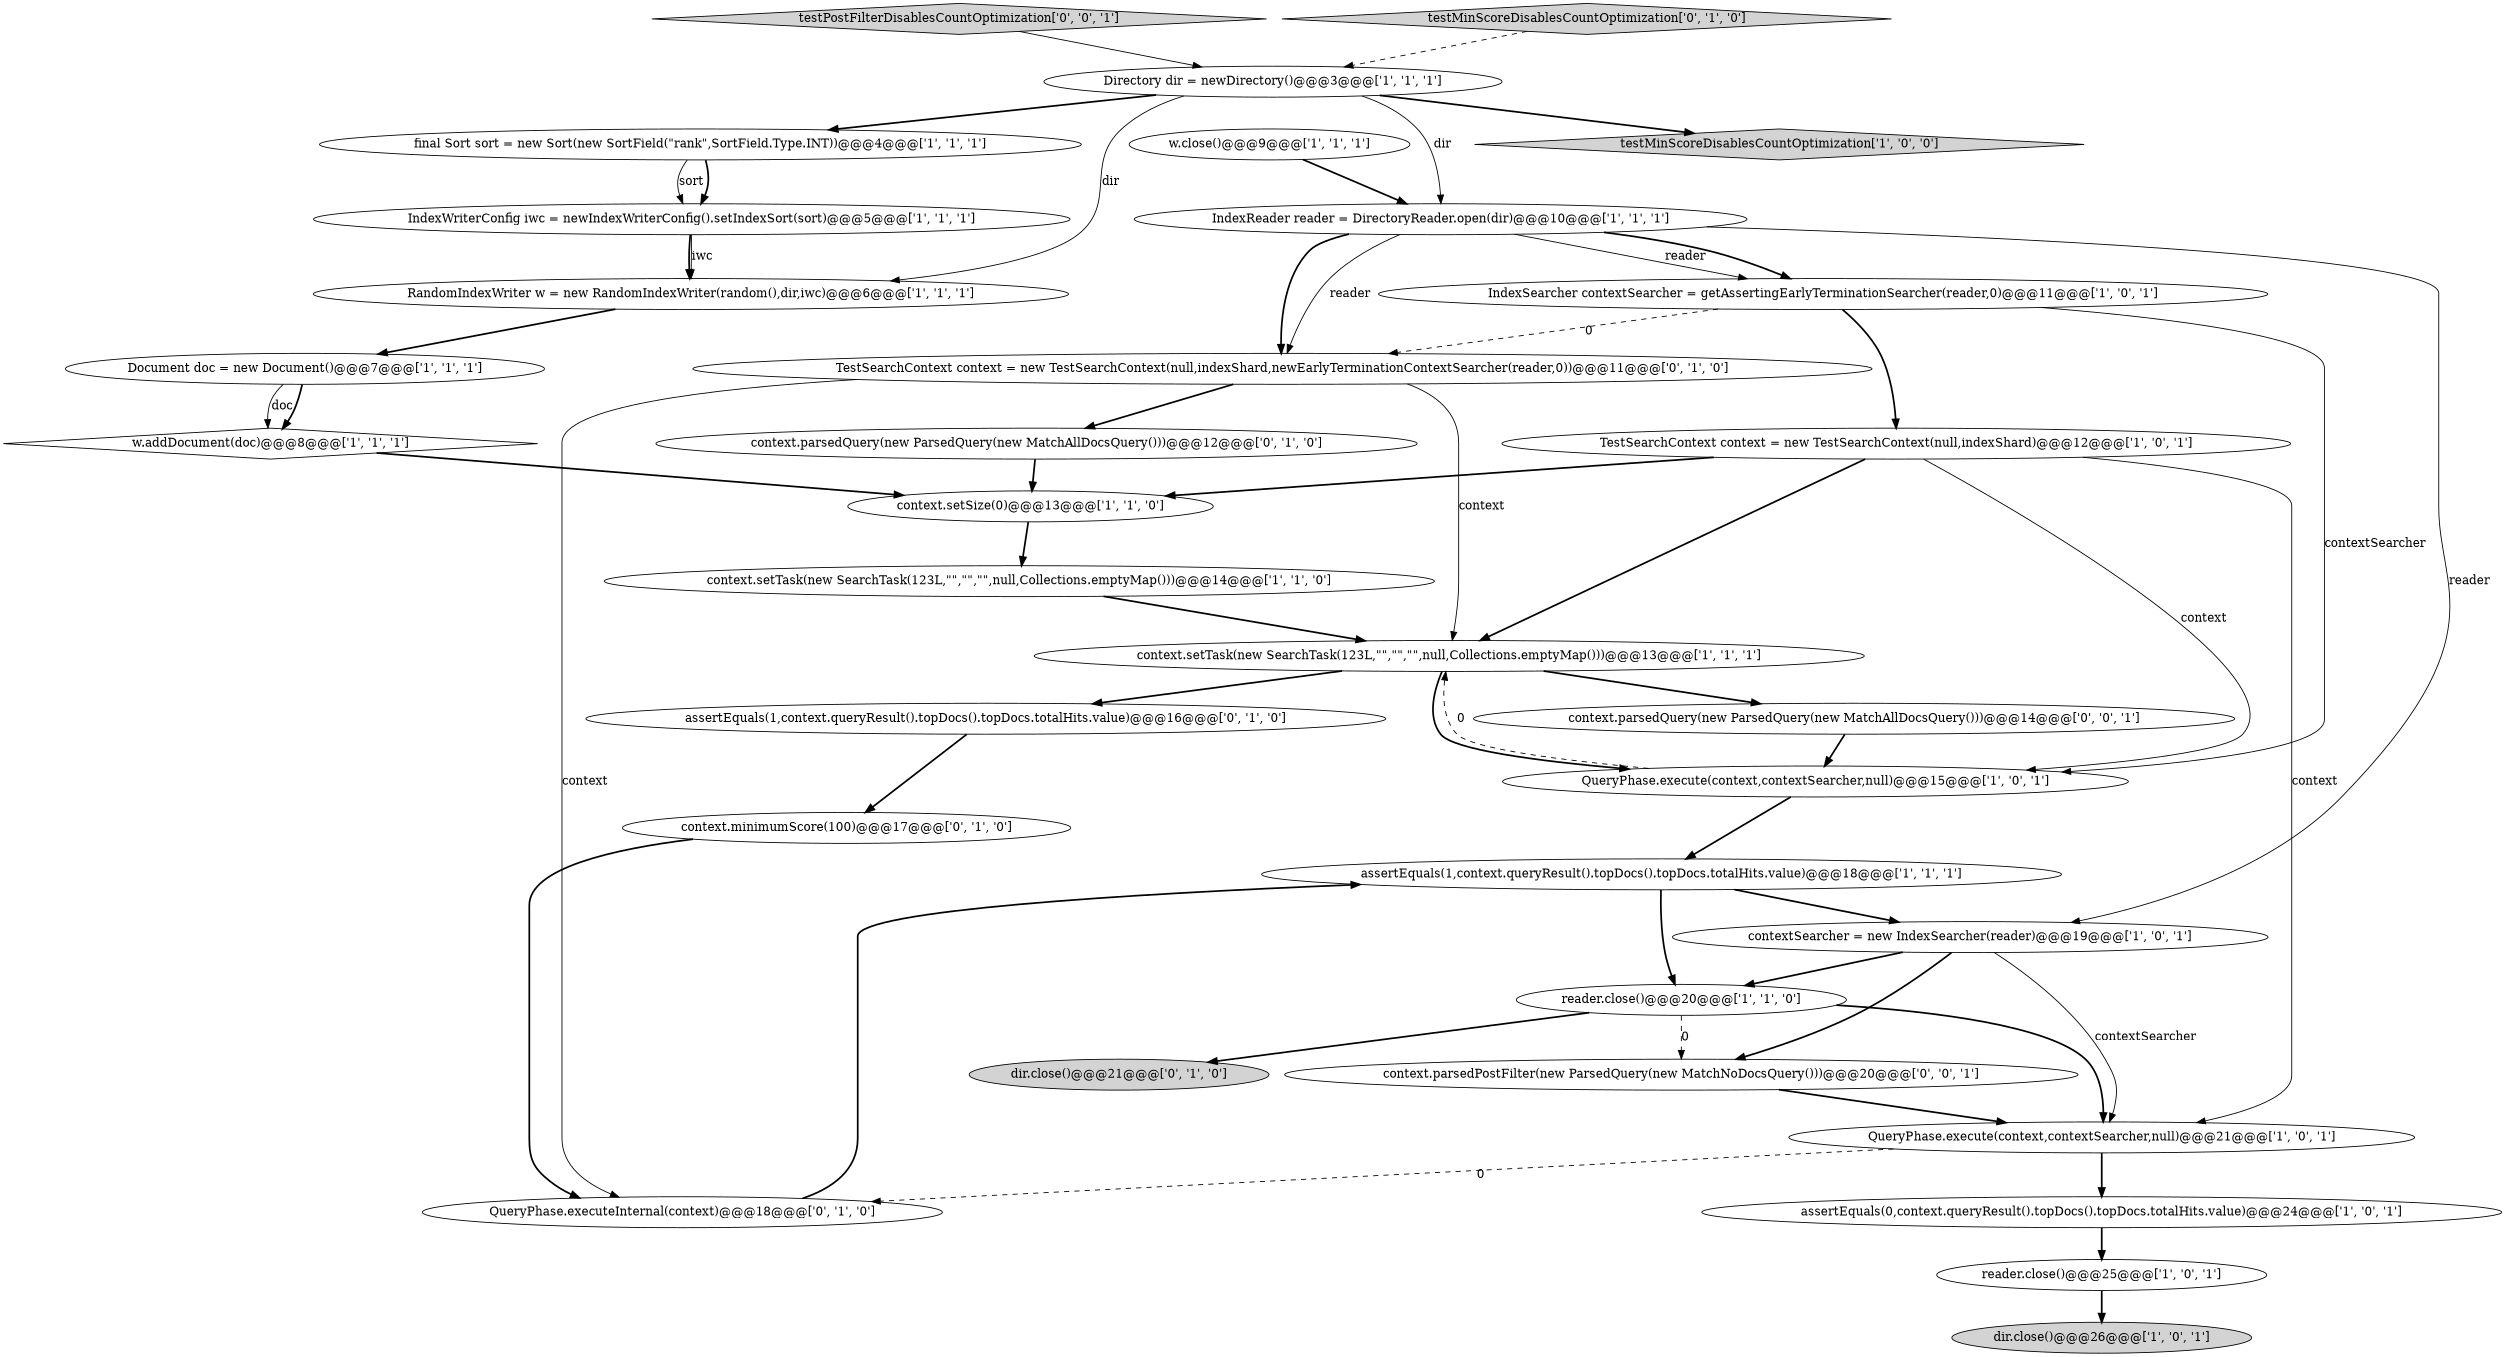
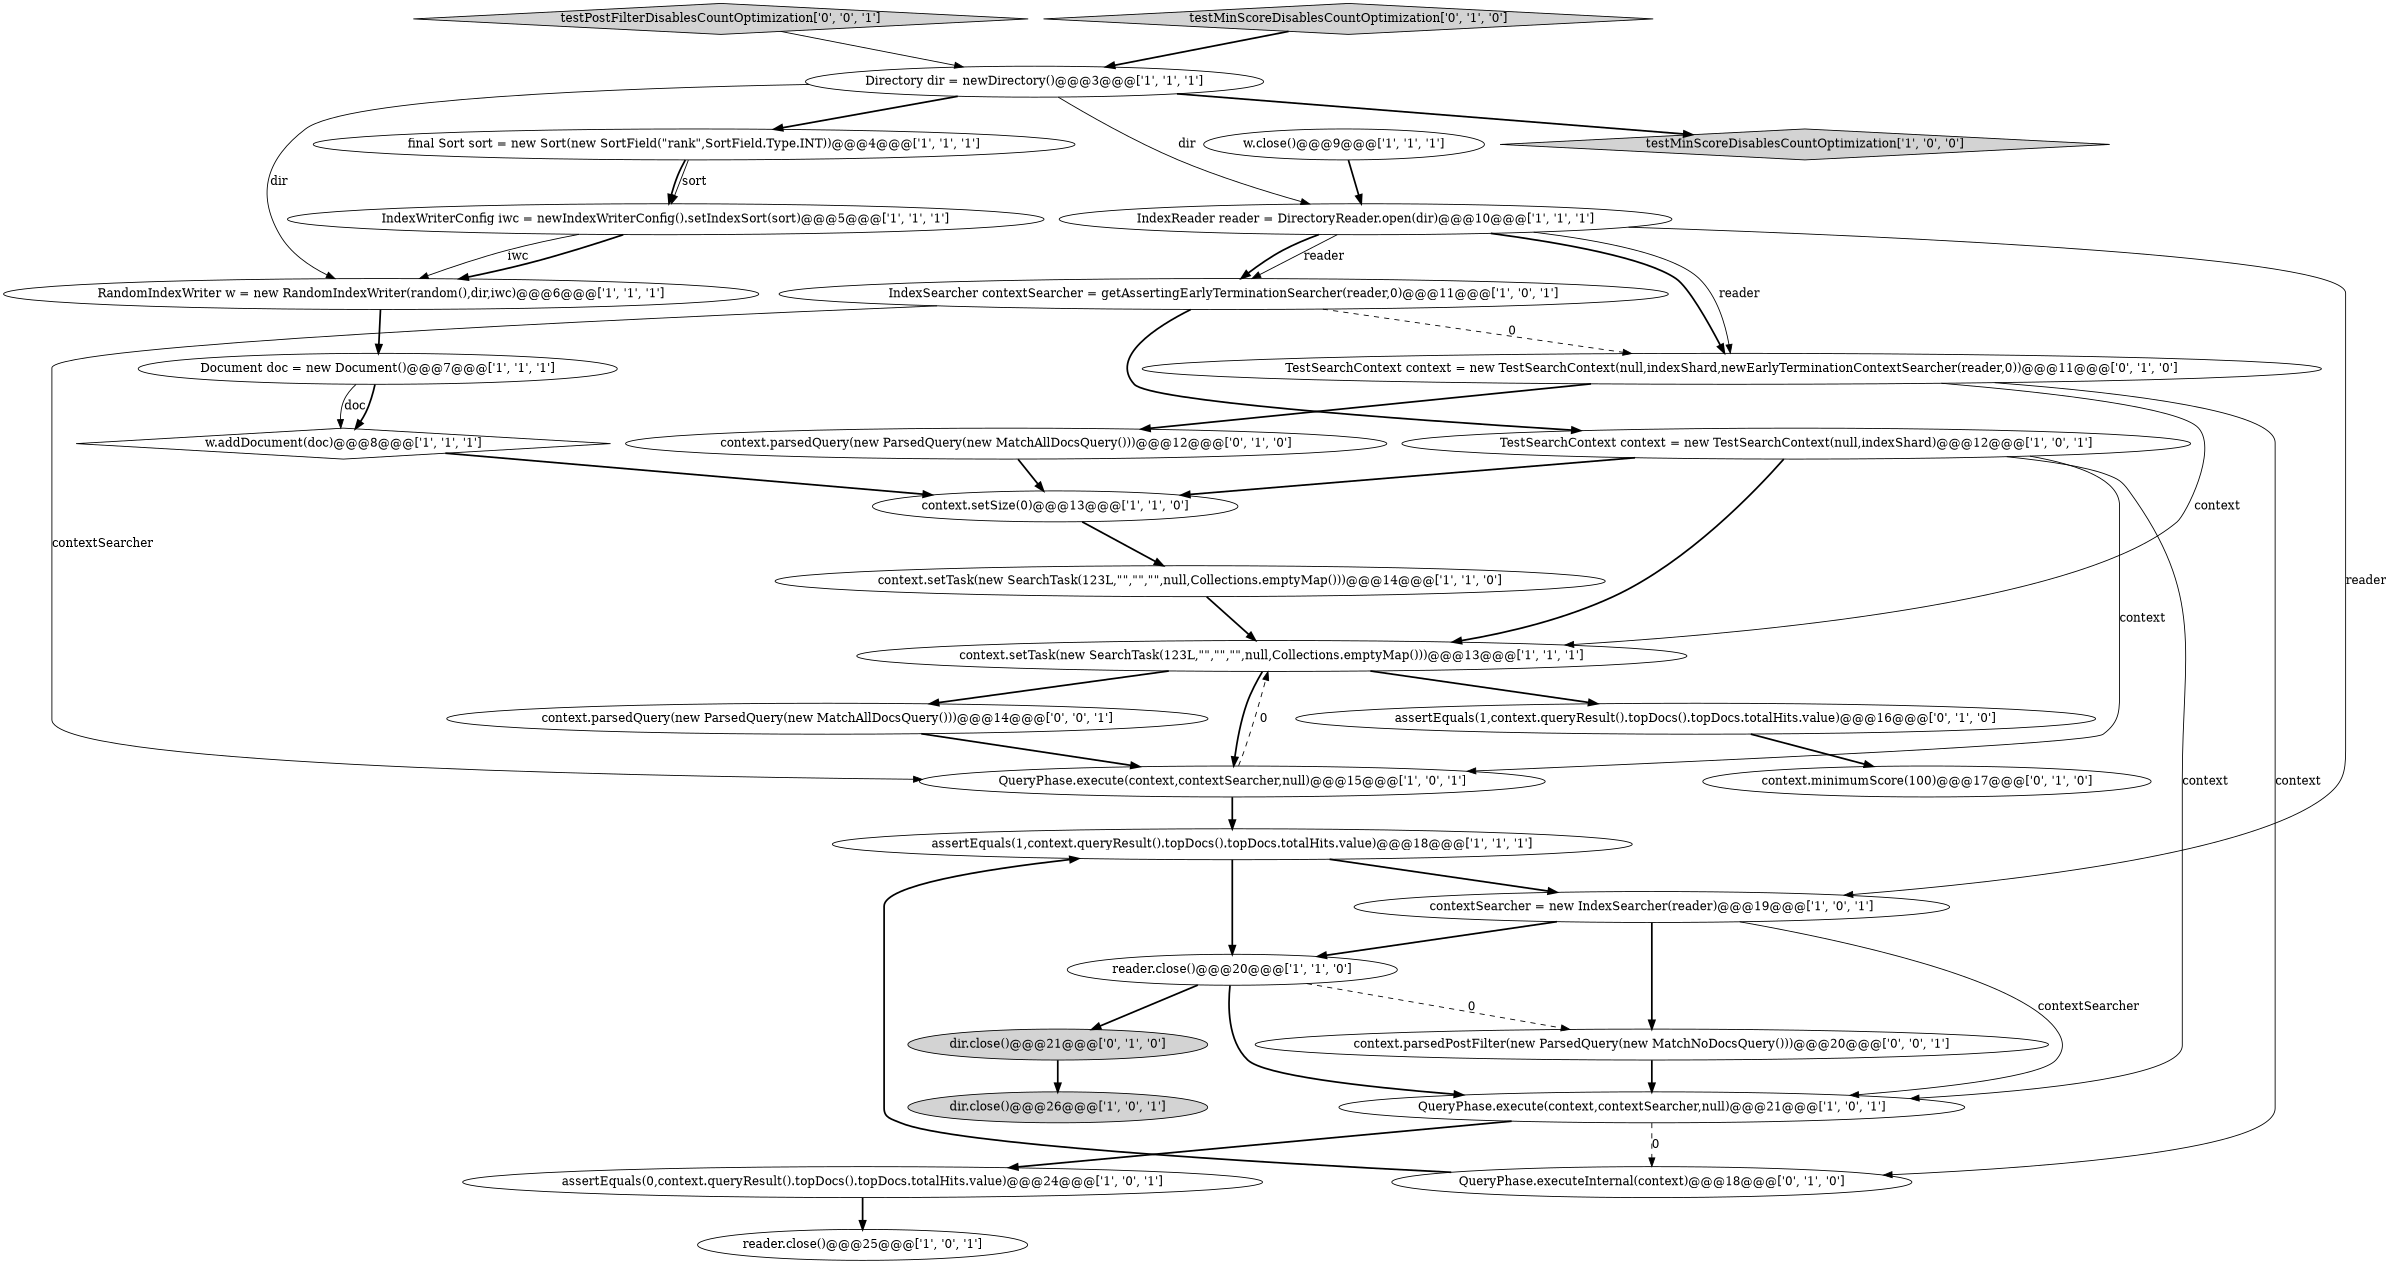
edge "testMinScoreDisablesCountOptimization['0', '1', '0']" -> "Directory dir = newDirectory()@@@3@@@['1', '1', '1']": style dashed -> bold
edge "context.minimumScore(100)@@@17@@@['0', '1', '0']" -> "QueryPhase.executeInternal(context)@@@18@@@['0', '1', '0']": removed
edge "reader.close()@@@25@@@['1', '0', '1']" -> "dir.close()@@@26@@@['1', '0', '1']": now "dir.close()@@@21@@@['0', '1', '0']" -> "dir.close()@@@26@@@['1', '0', '1']"
